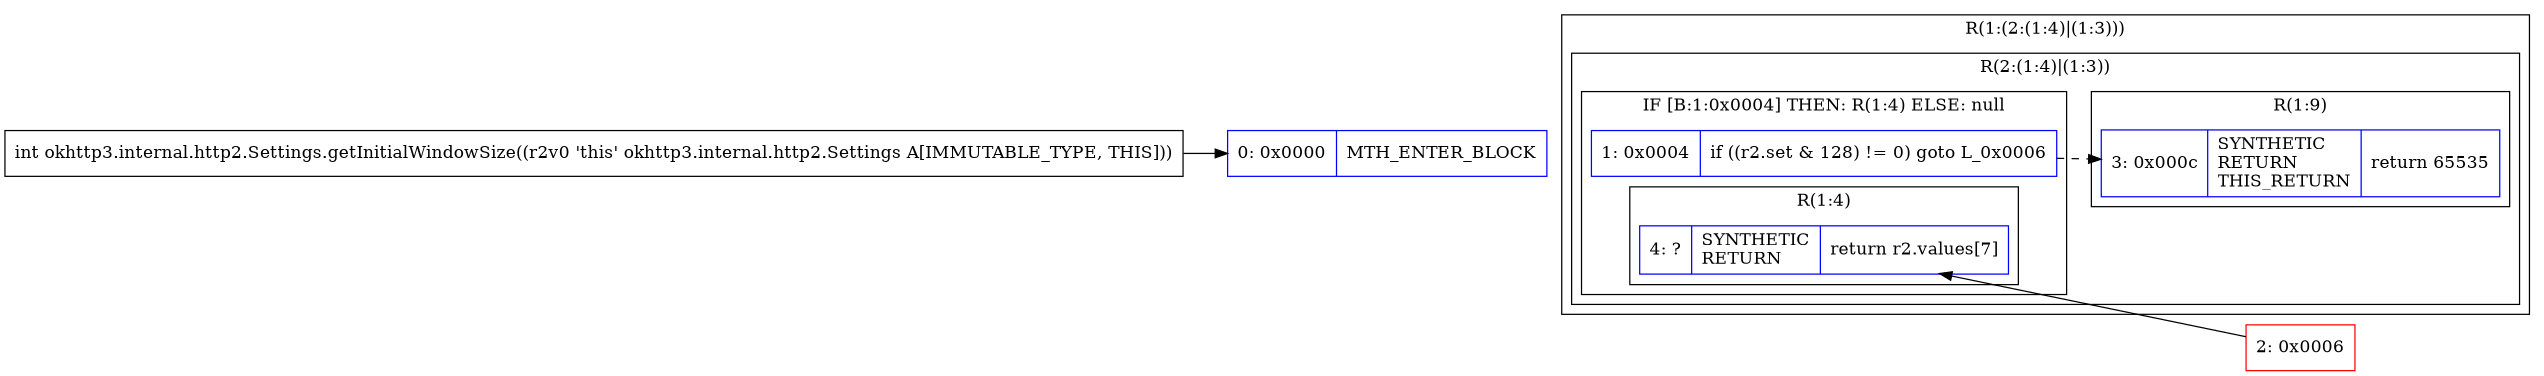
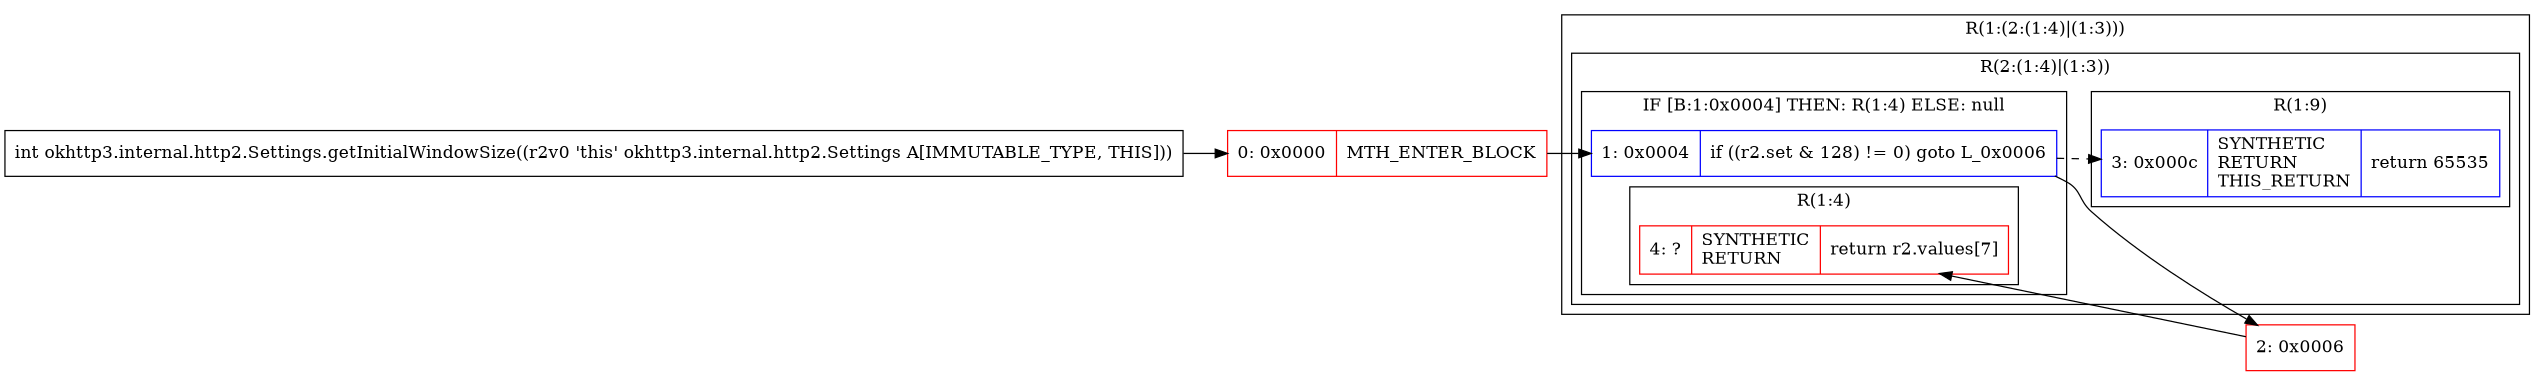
node "0: 0x0000": color blue -> red
edge "0: 0x0000" -> "1: 0x0004": added
node "4: ?": color blue -> red
edge "1: 0x0004" -> "2: 0x0006": added
